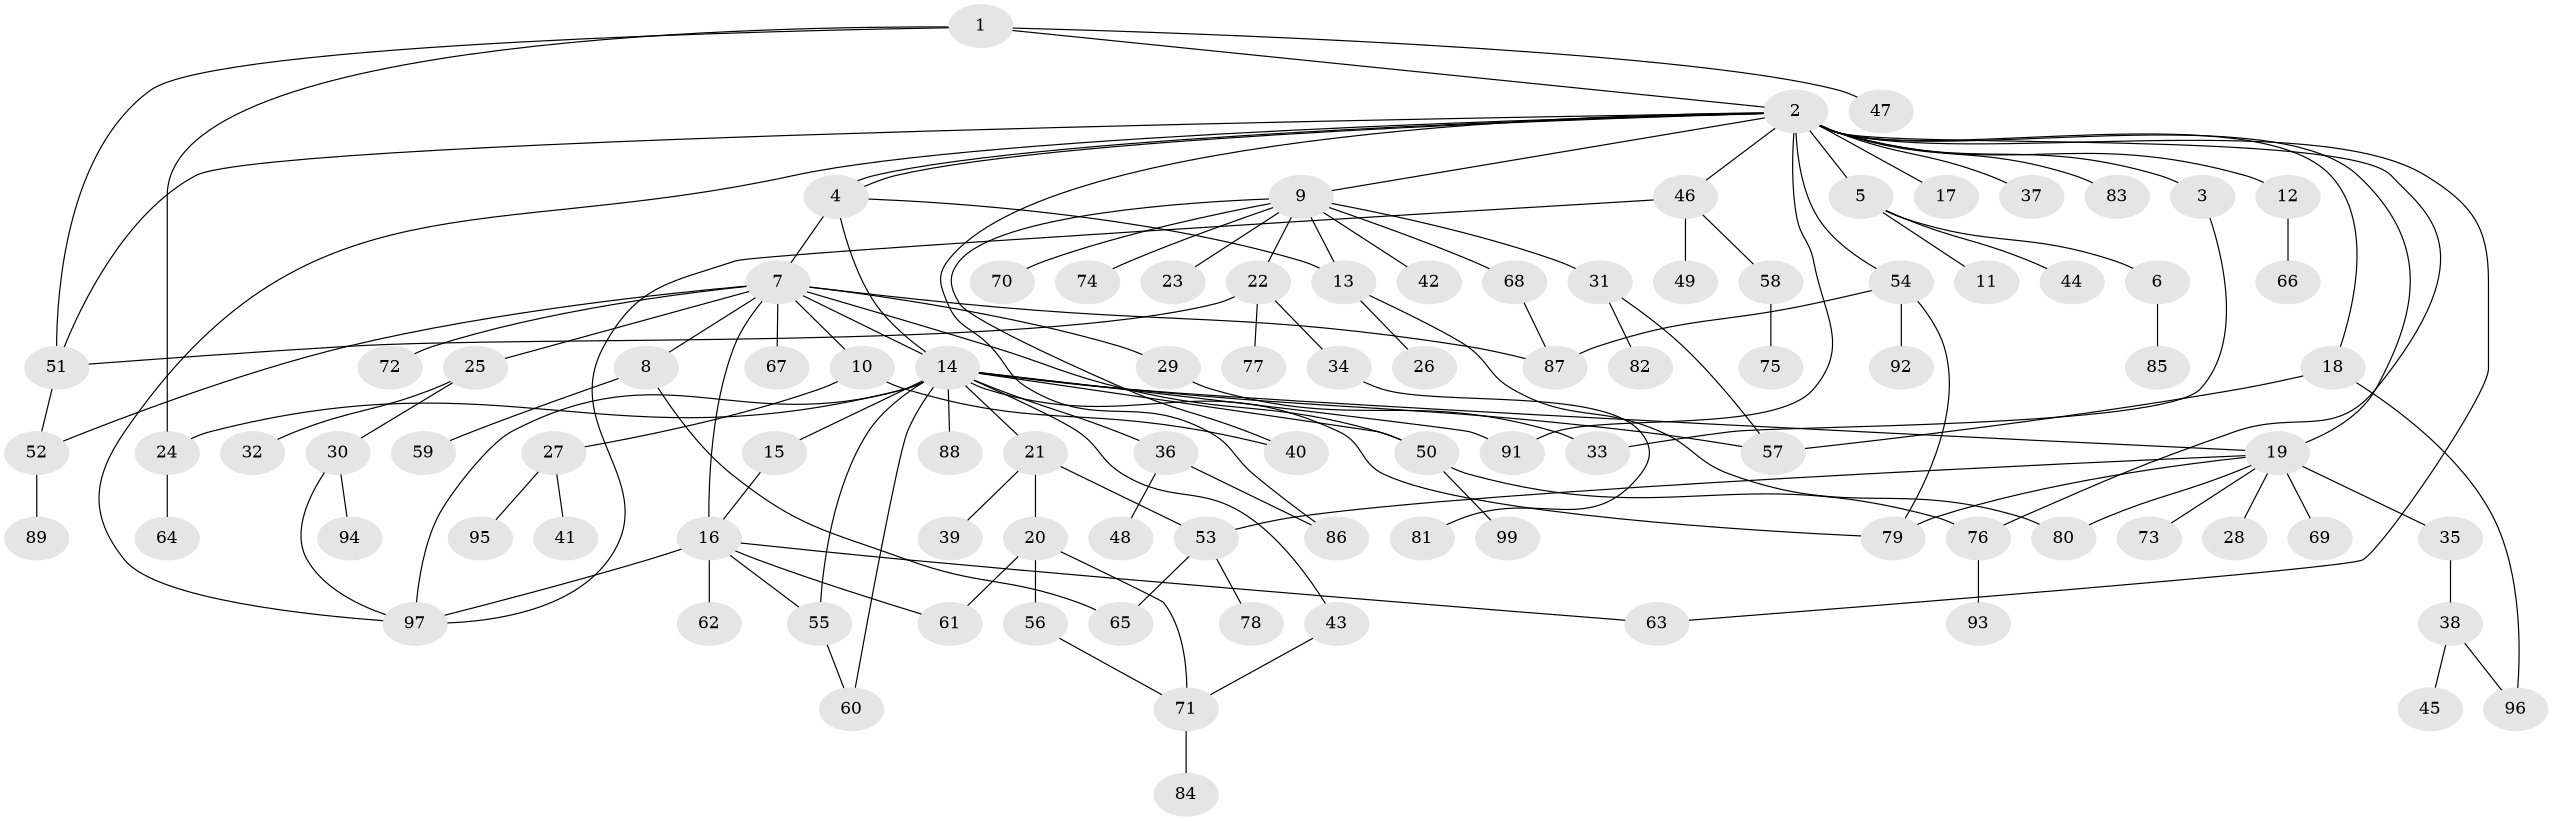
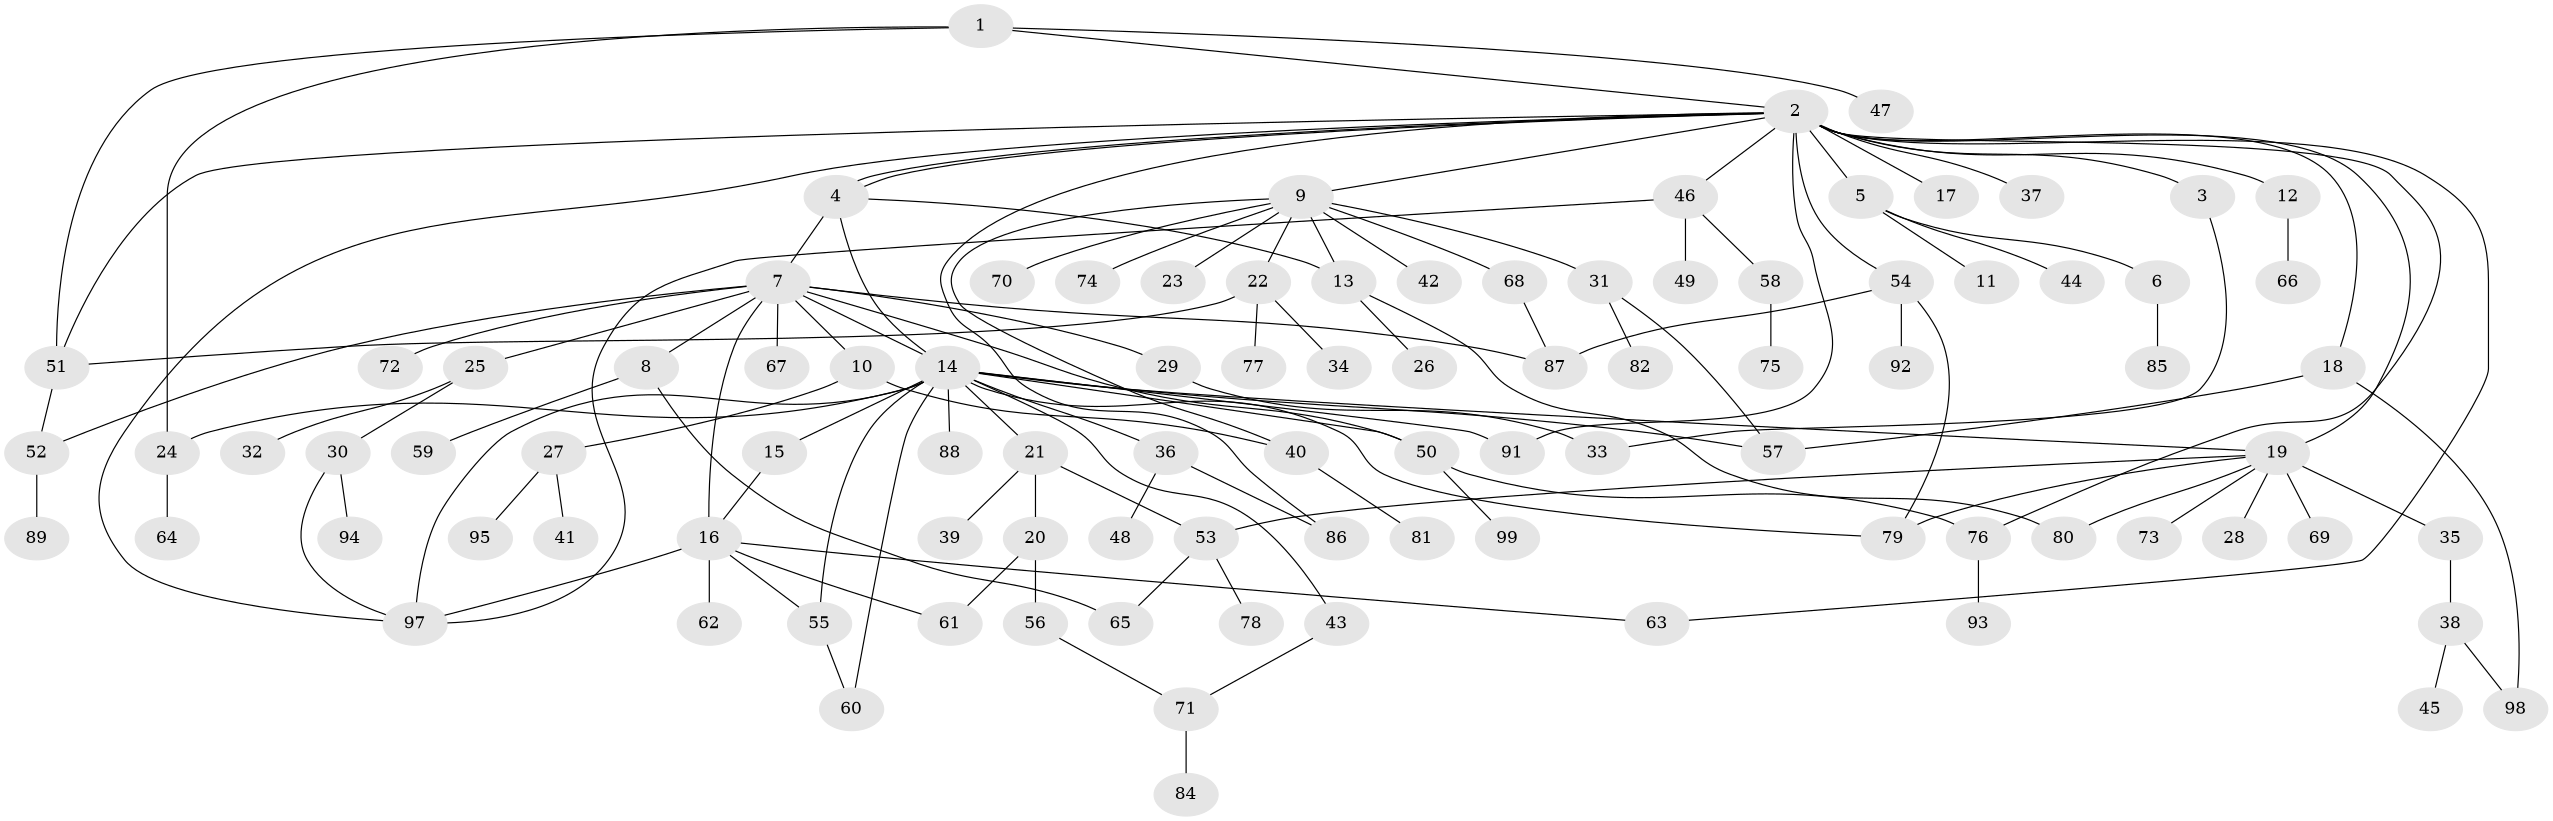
node "83": removed
edge "34" -- "81": now "40" -- "81"
edge "20" -- "71": removed
node "96": label "96" -> "98"
